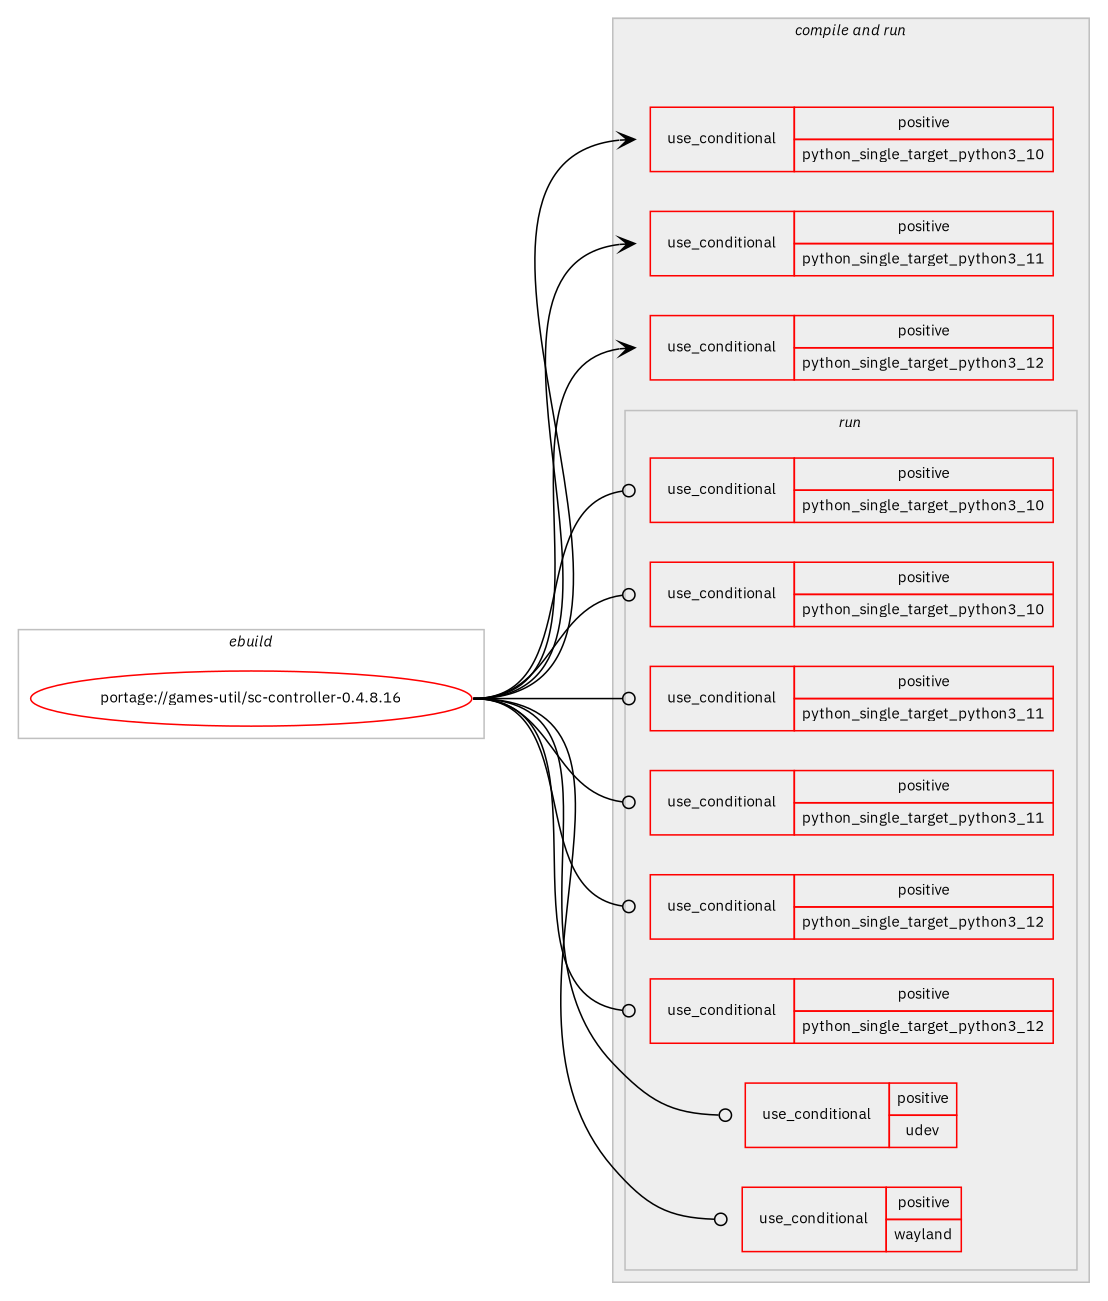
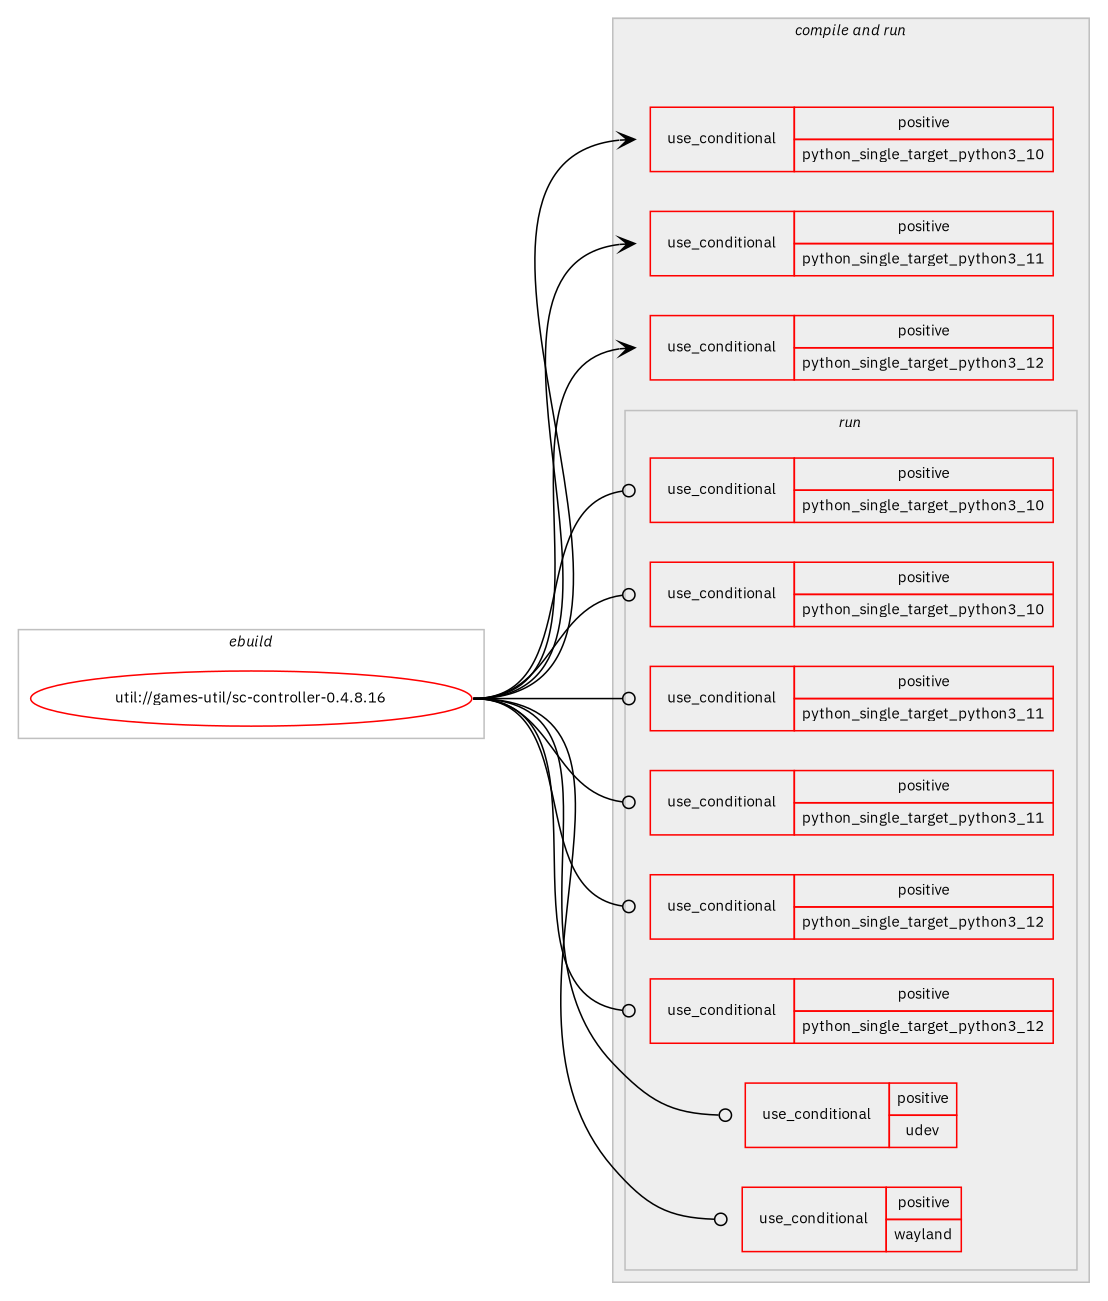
node "portage://games-util/sc-controller-0.4.8.16": label "portage://games-util/sc-controller-0.4.8.16" -> "util://games-util/sc-controller-0.4.8.16"
